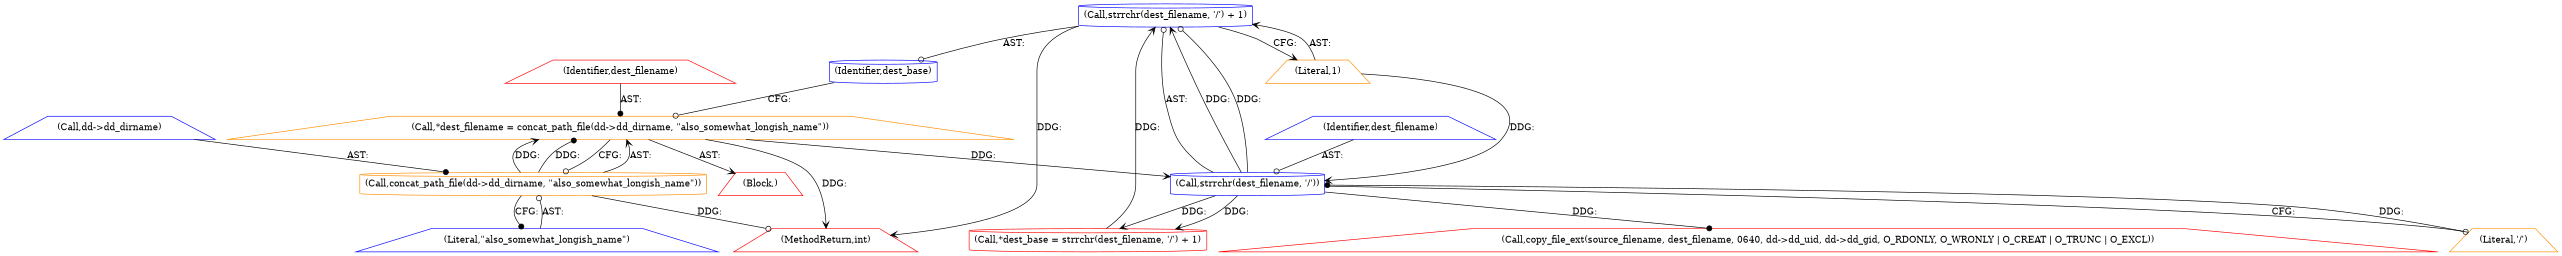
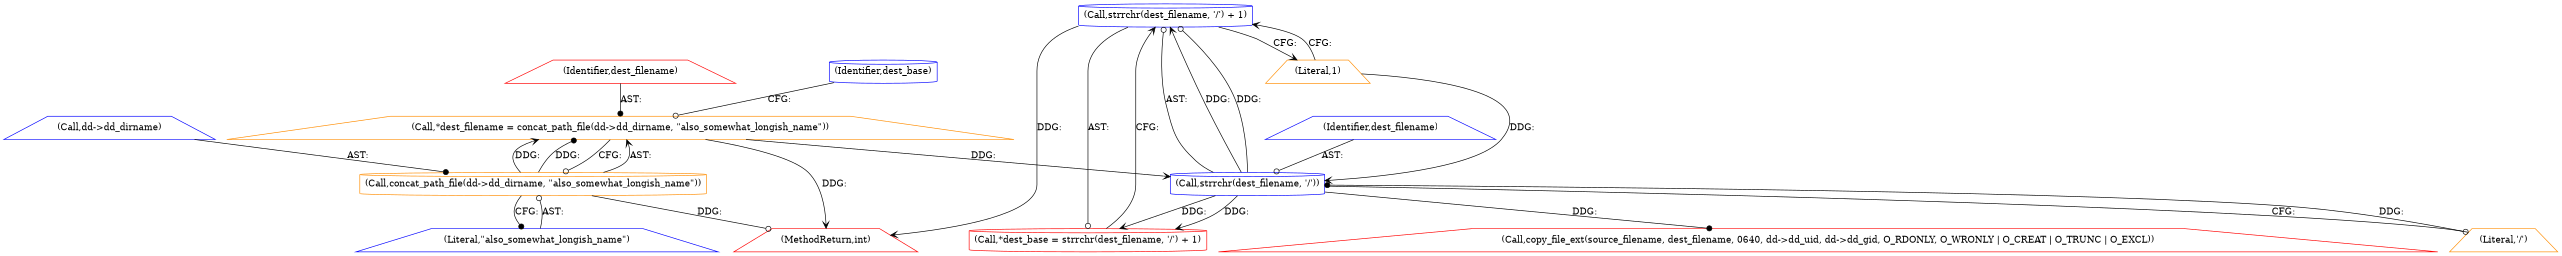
edge "(Call,strrchr(dest_filename, '/') + 1)" -> "(Identifier,dest_base)": now "(Call,strrchr(dest_filename, '/') + 1)" -> "(Call,*dest_base = strrchr(dest_filename, '/') + 1)"
edge "(Literal,1)" -> "(Call,strrchr(dest_filename, '/') + 1)": label "AST: " -> "CFG: "
edge "(Call,*dest_base = strrchr(dest_filename, '/') + 1)" -> "(Call,strrchr(dest_filename, '/') + 1)": label "DDG: " -> "CFG: "
node "(Block,)": removed
